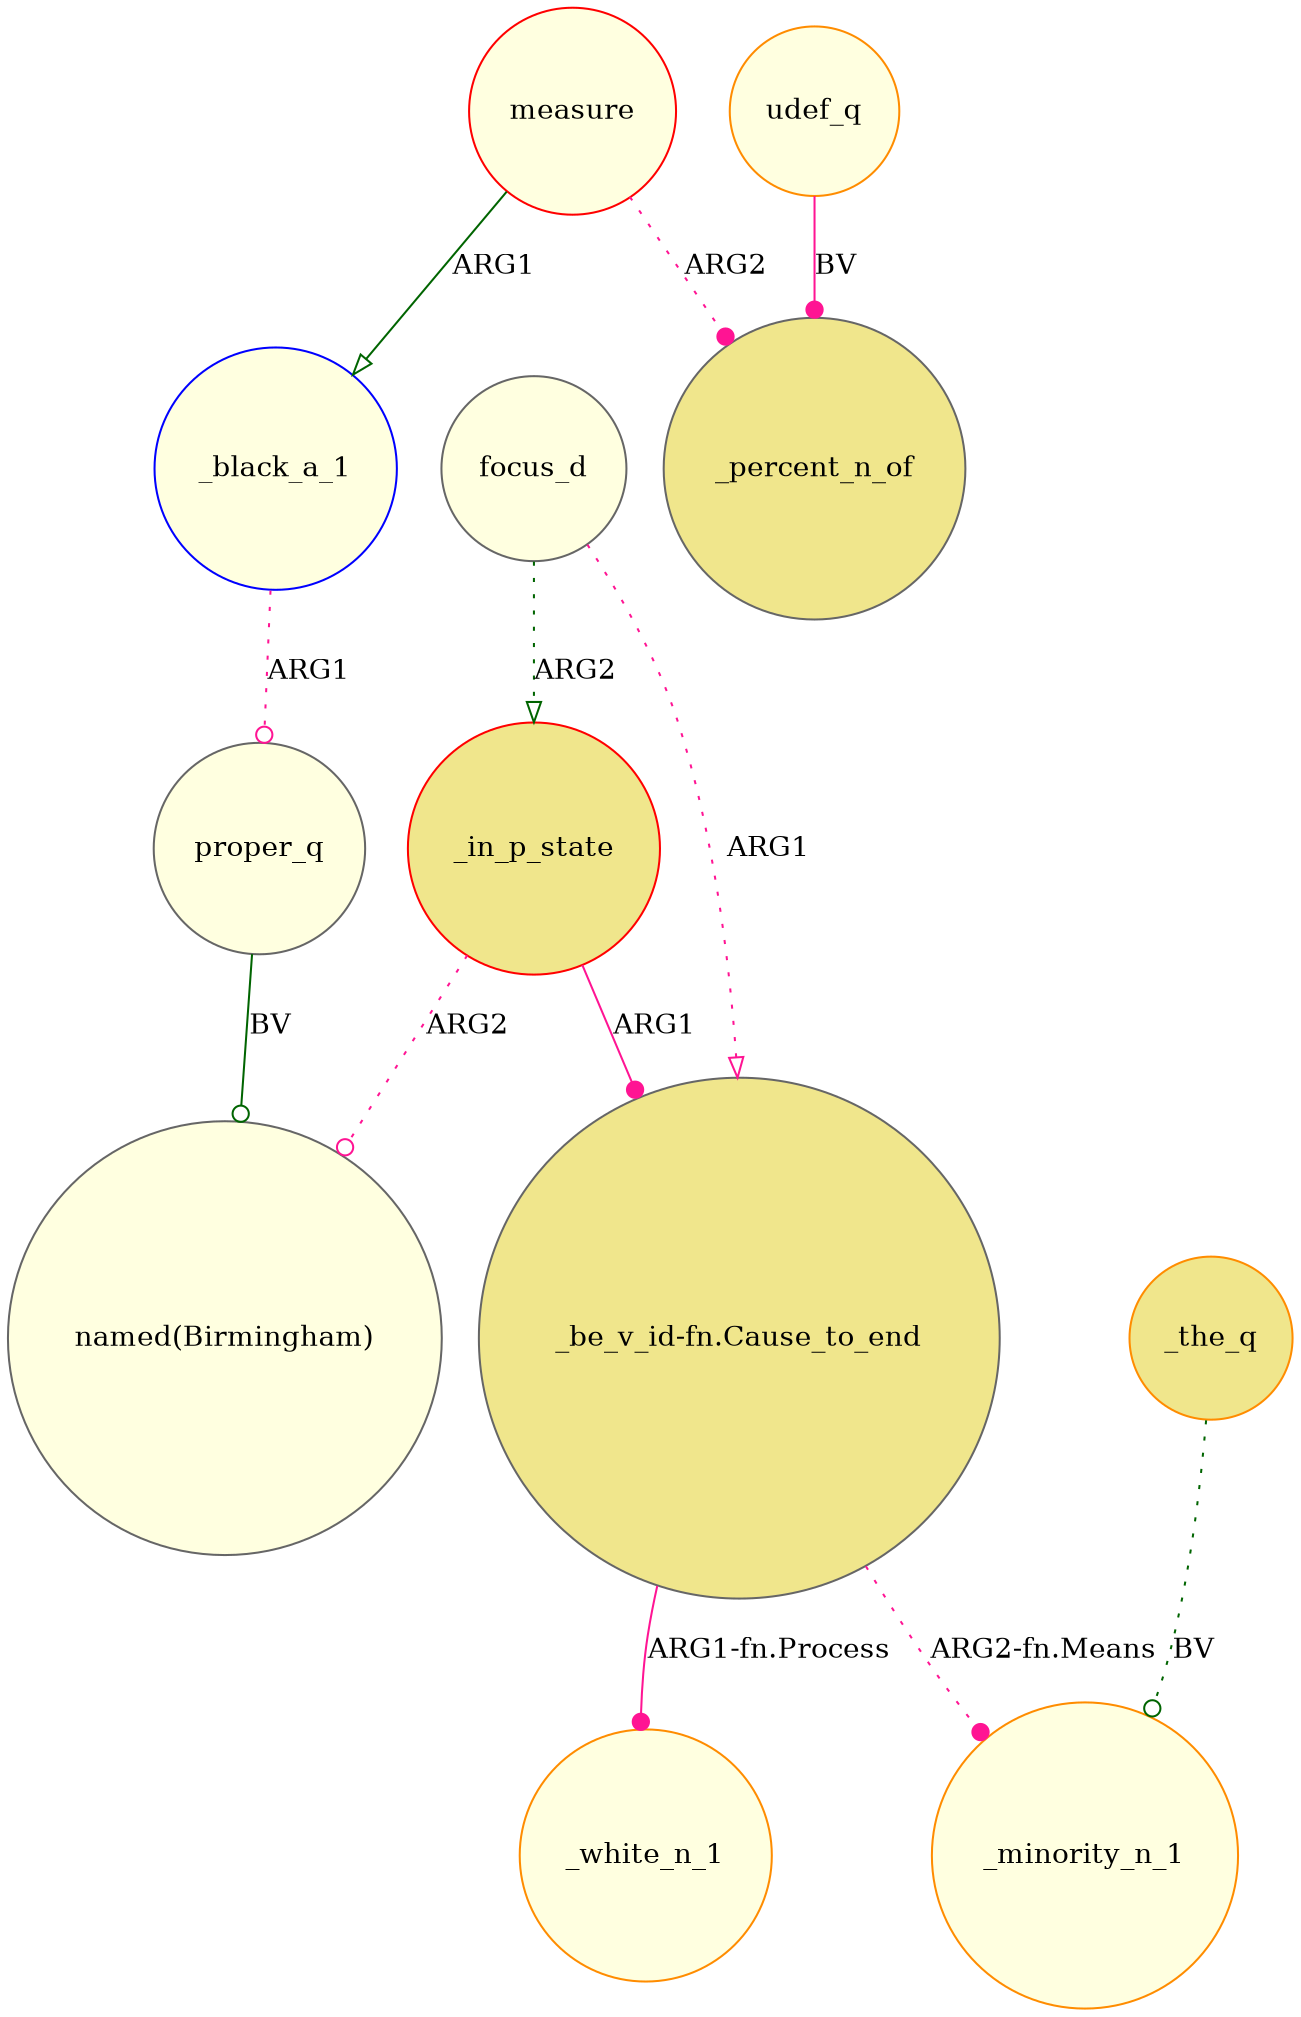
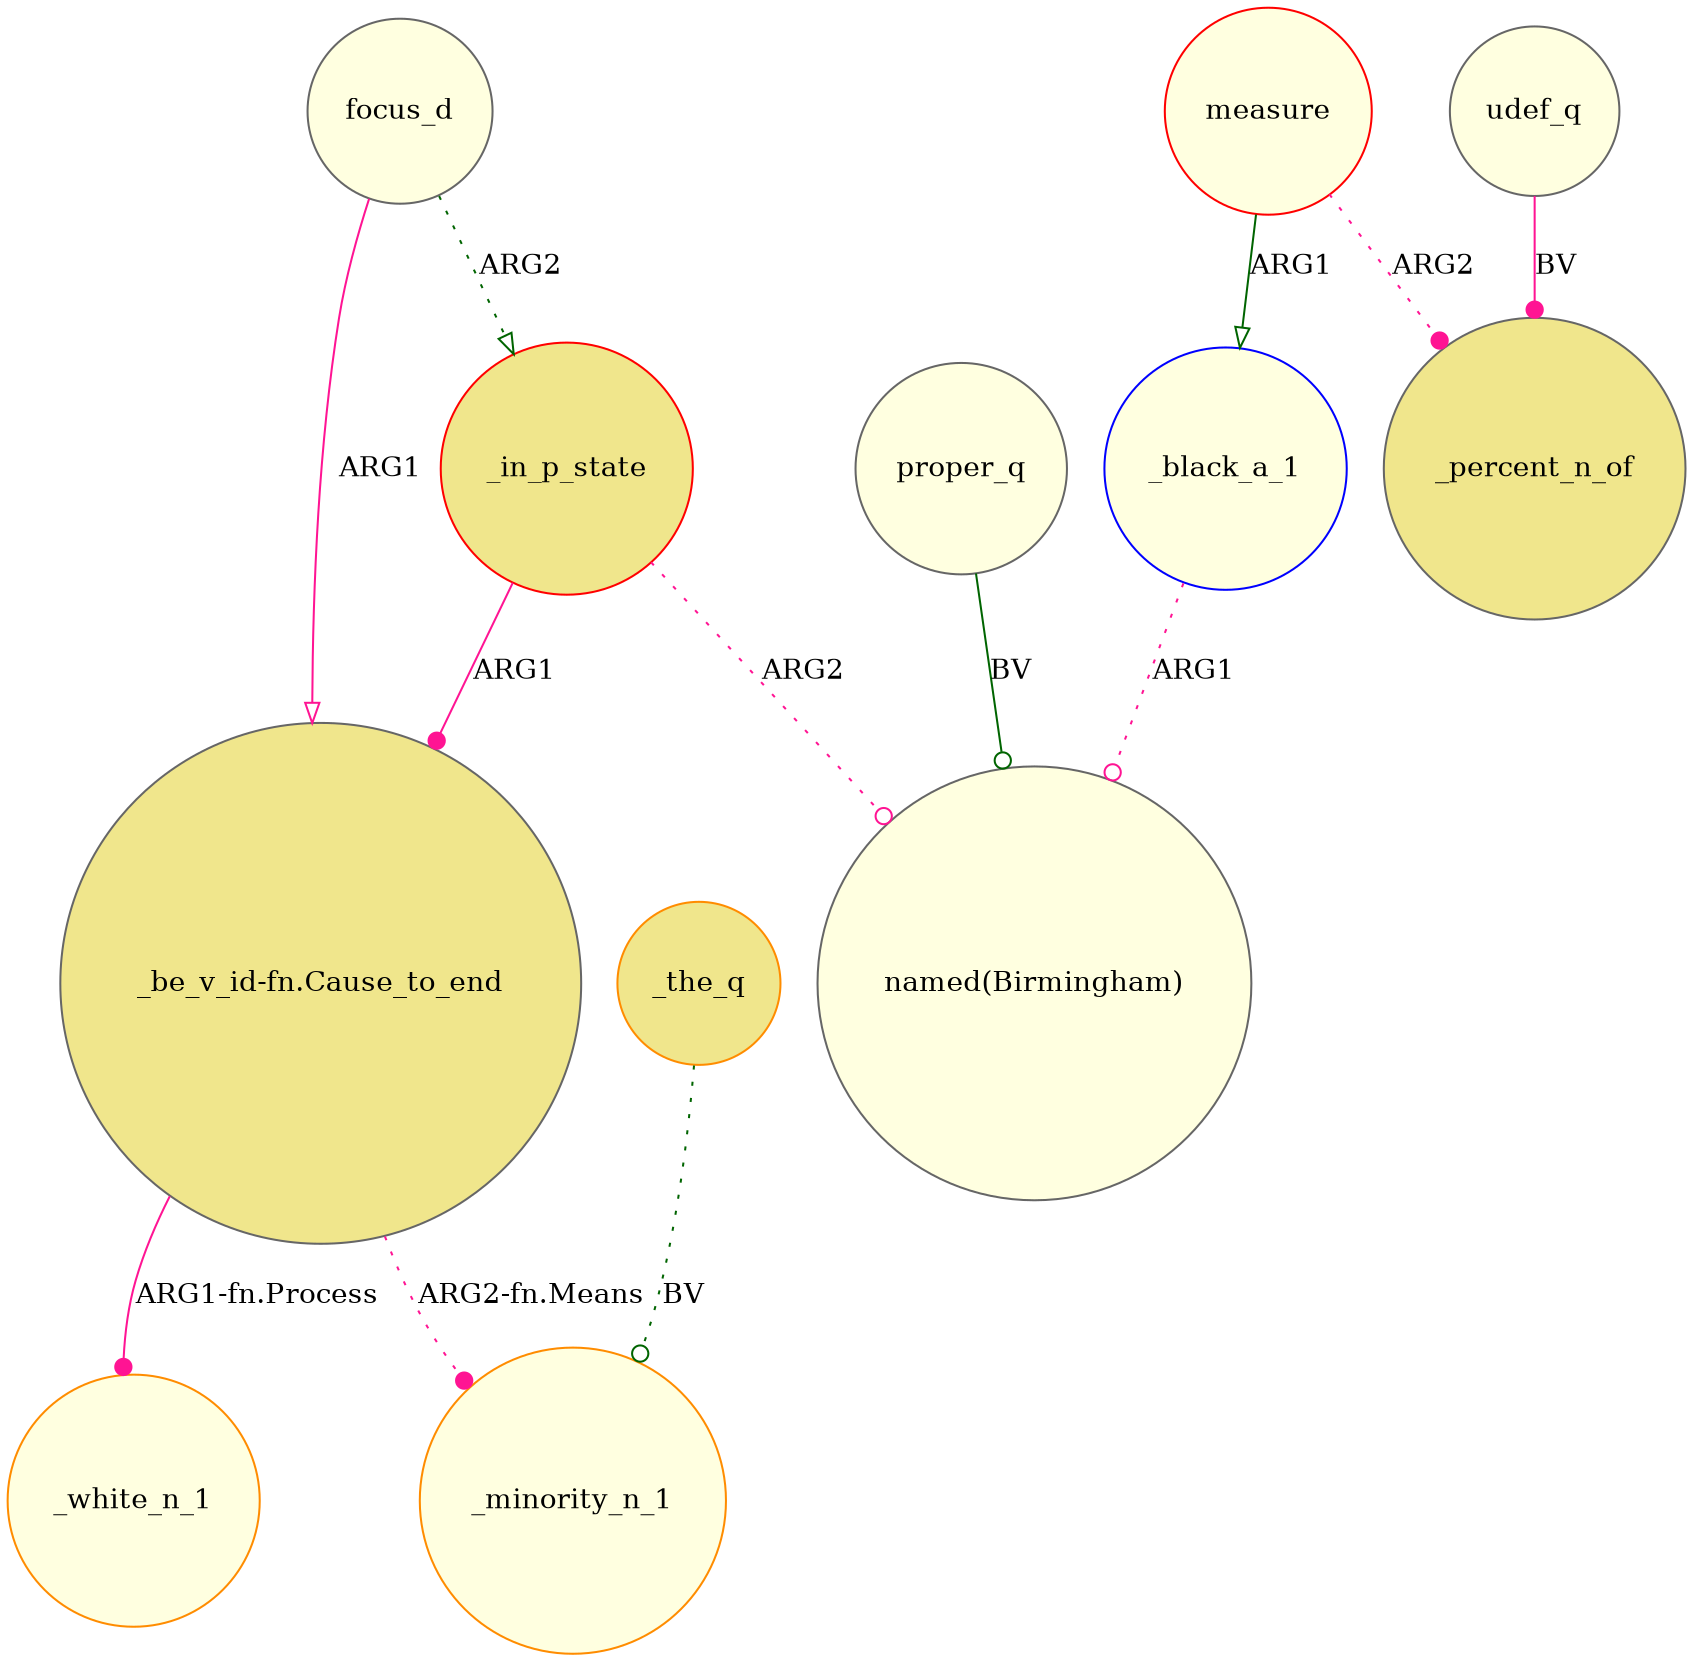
node "udef_q": color darkorange -> gray40
edge "_black_a_1" -> "proper_q": now "_black_a_1" -> "named(Birmingham)"
edge "focus_d" -> "_be_v_id-fn.Cause_to_end": style dotted -> solid
